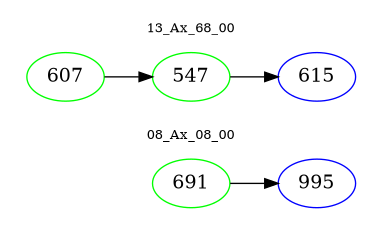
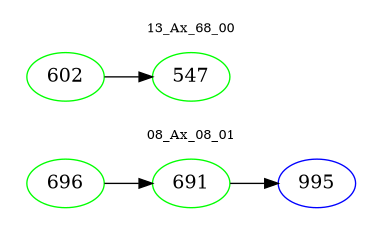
node "607": label "607" -> "602"
node "615": removed
cluster "08_Ax_08_00": label "08_Ax_08_00" -> "08_Ax_08_01"
node "696": added
